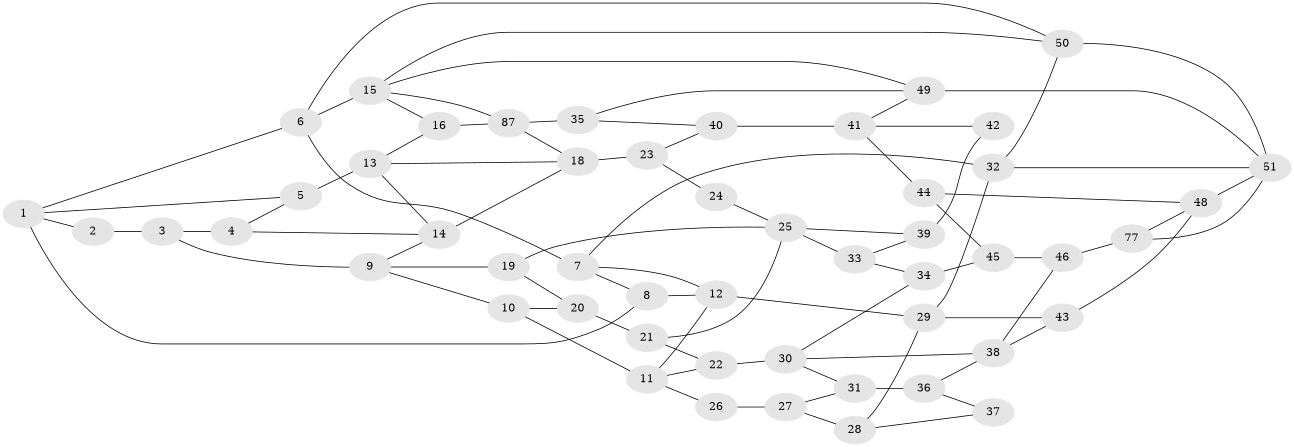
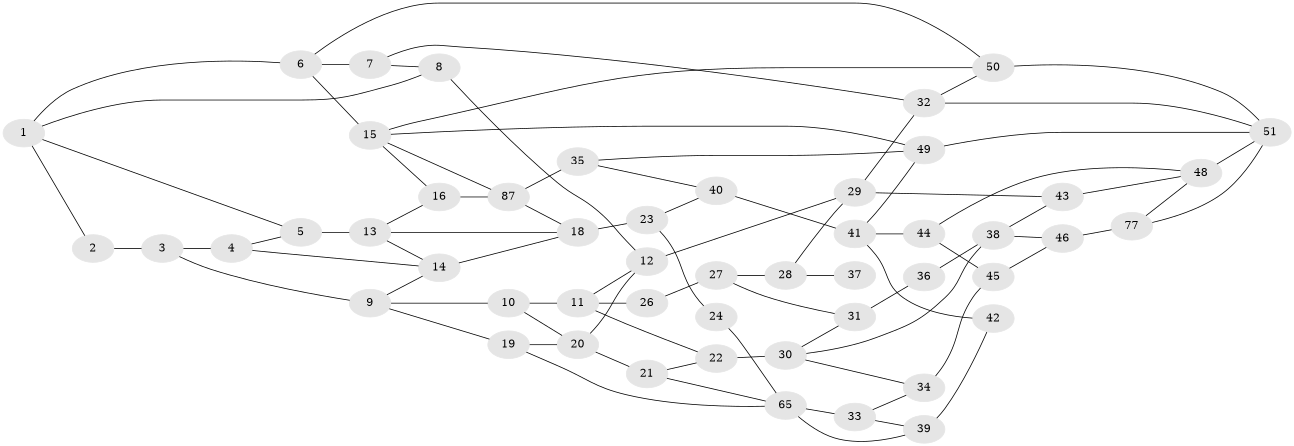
node "25": label "25" -> "65"
edge "7" -- "12": now "20" -- "12"
edge "36" -- "37": removed
